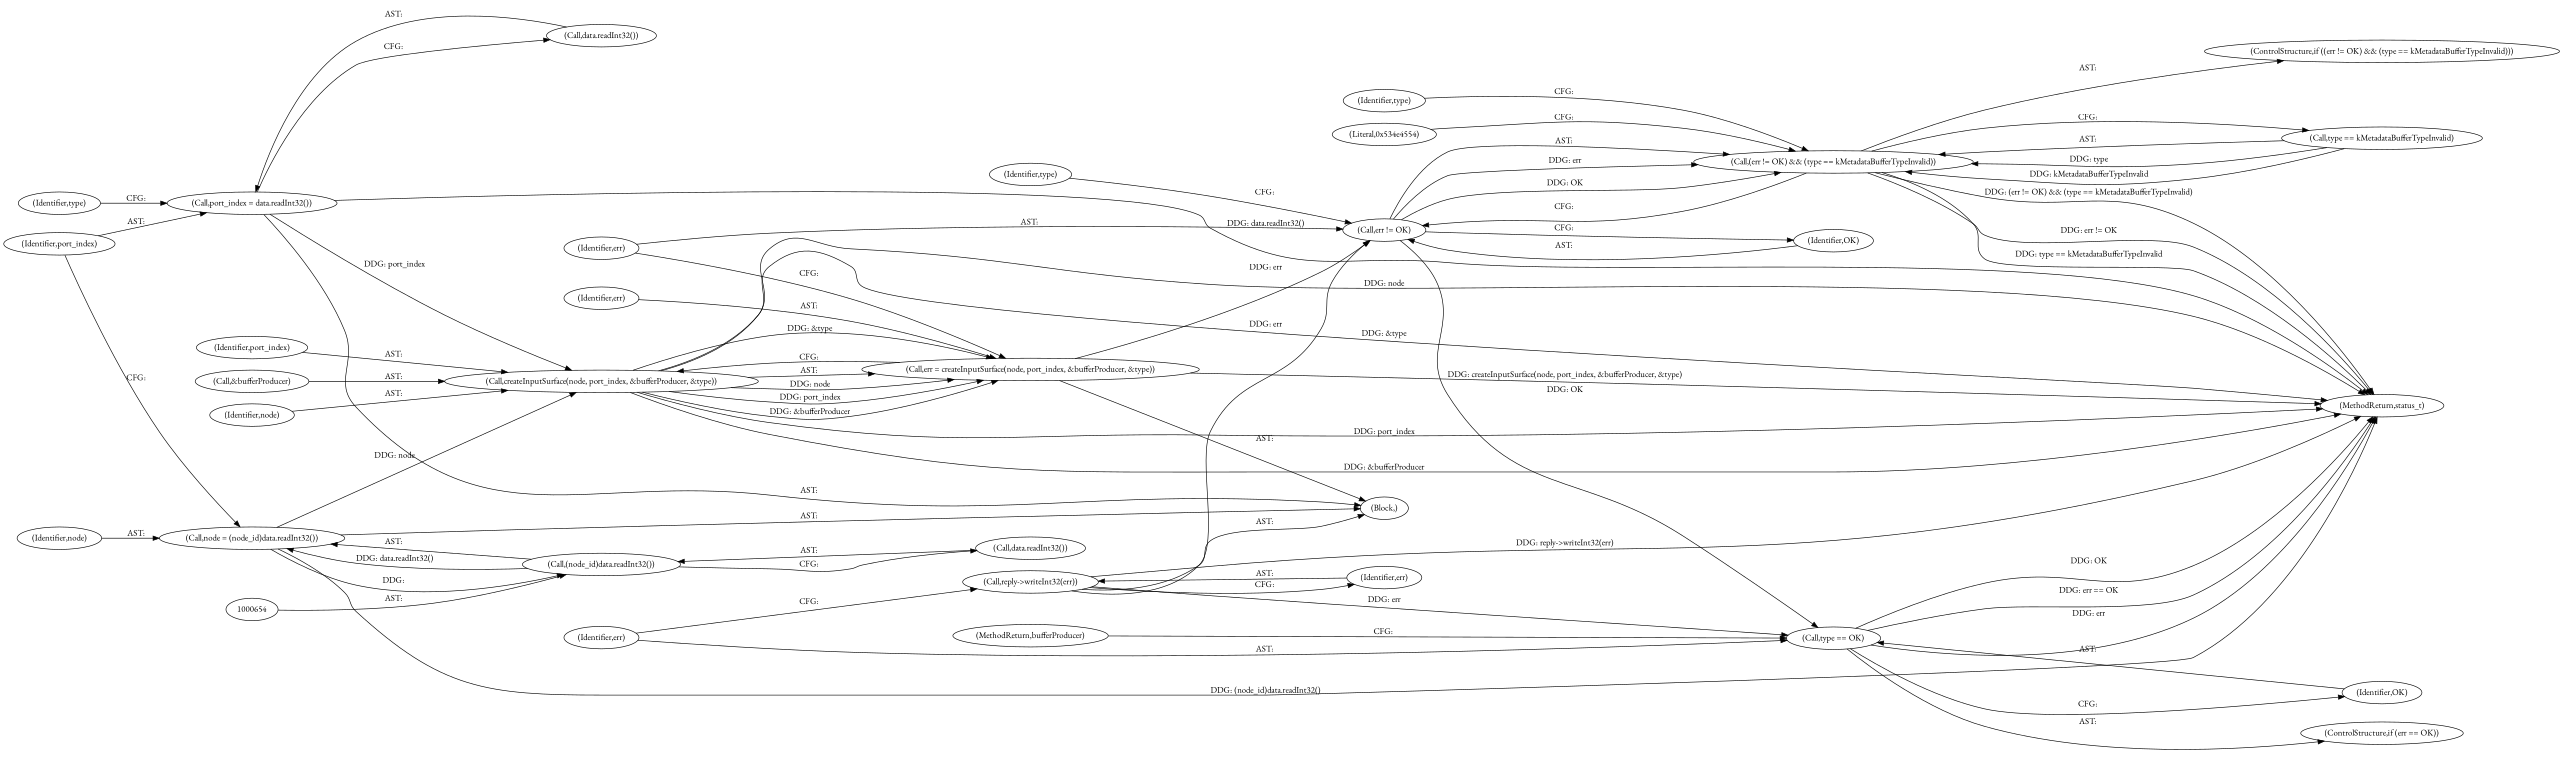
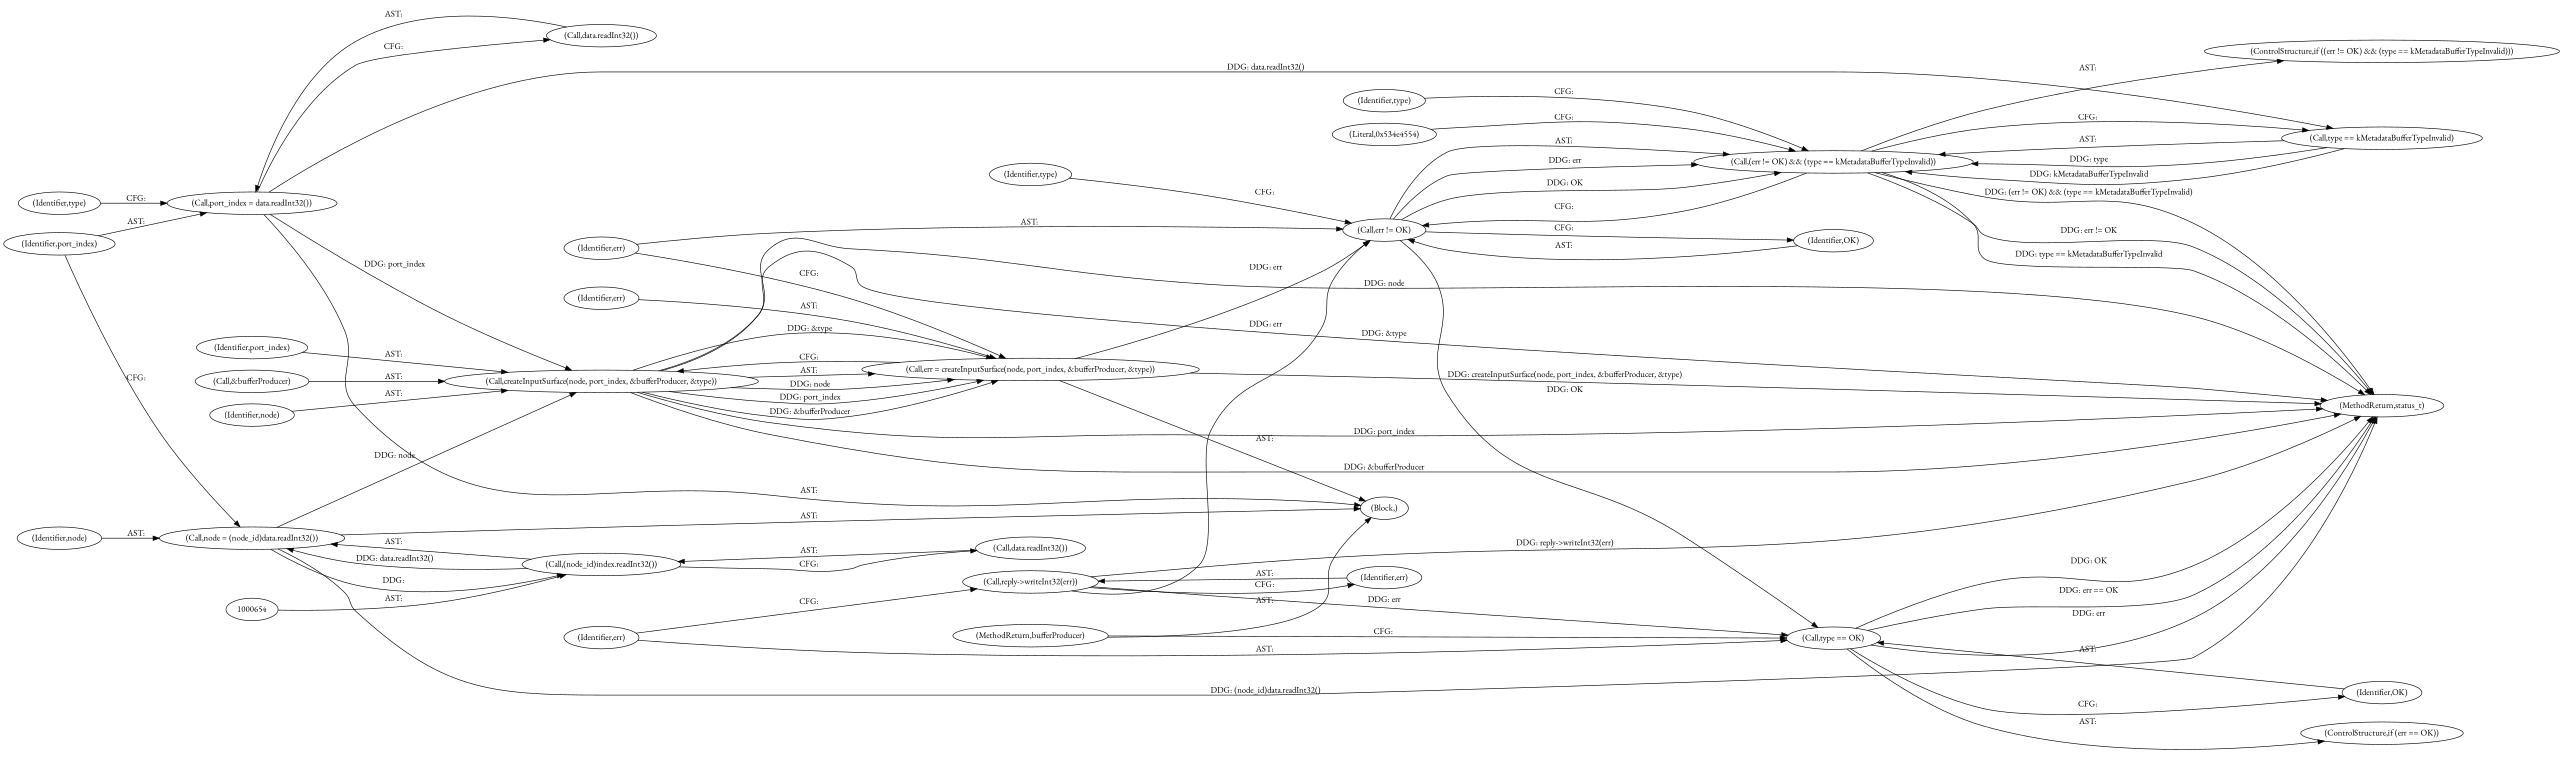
edge "(Call,port_index = data.readInt32())" -> "(MethodReturn,status_t)": now "(Call,port_index = data.readInt32())" -> "(Call,type == kMetadataBufferTypeInvalid)"
edge "(Call,reply->writeInt32(err))" -> "(Block,)": now "(MethodReturn,bufferProducer)" -> "(Block,)"
node "(Call,(node_id)data.readInt32())": label "(Call,(node_id)data.readInt32())" -> "(Call,(node_id)index.readInt32())"
